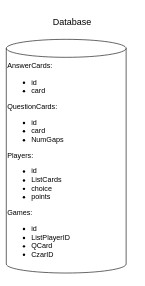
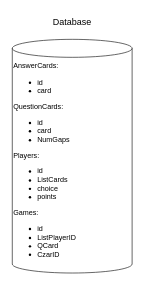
node "AnswerCards: id card QuestionCards: id card NumGaps Players: id ListCards choice points Games: id ListPlayerID QCard CzarID": moved (66, 156) -> (72, 156)
